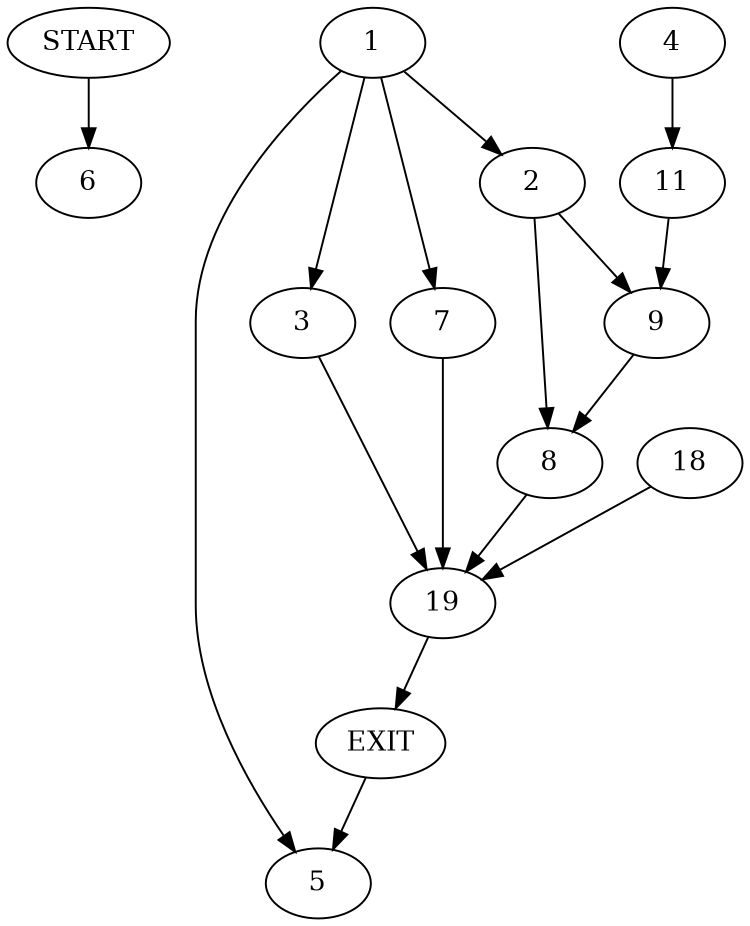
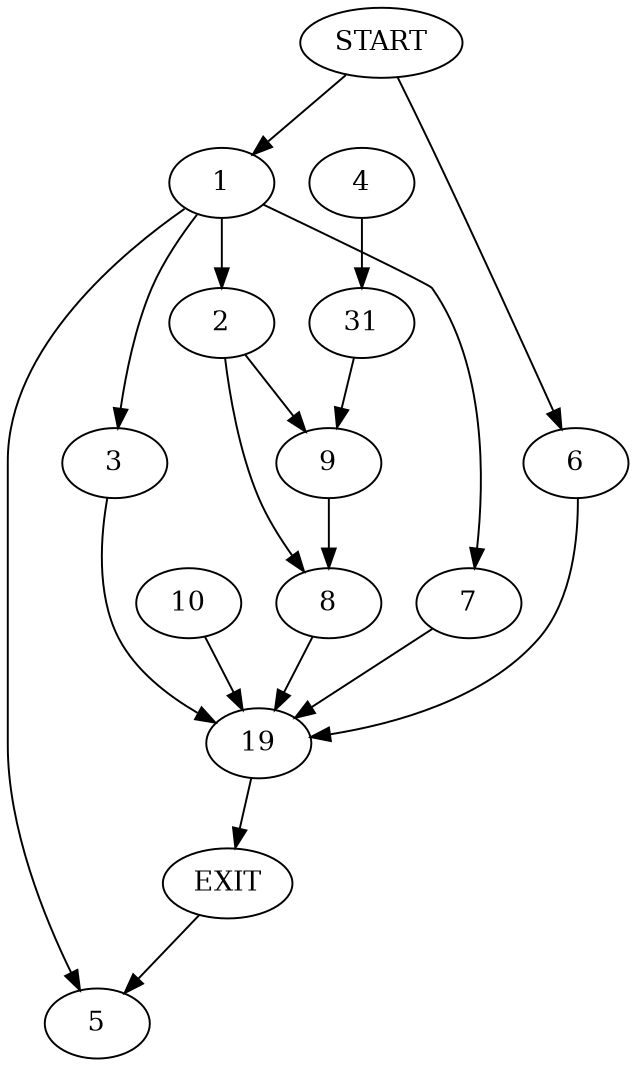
edge "START" -> "1": added
node "11": label "11" -> "31"
node "18": label "18" -> "10"
edge "6" -> "19": added
